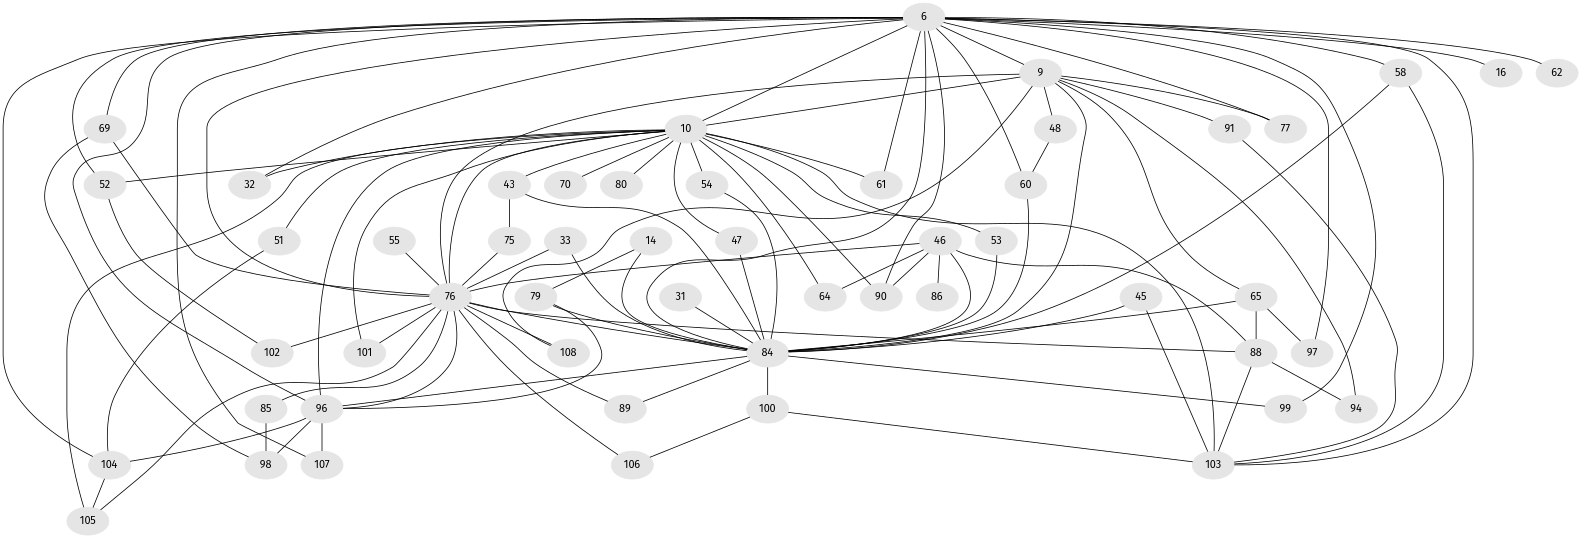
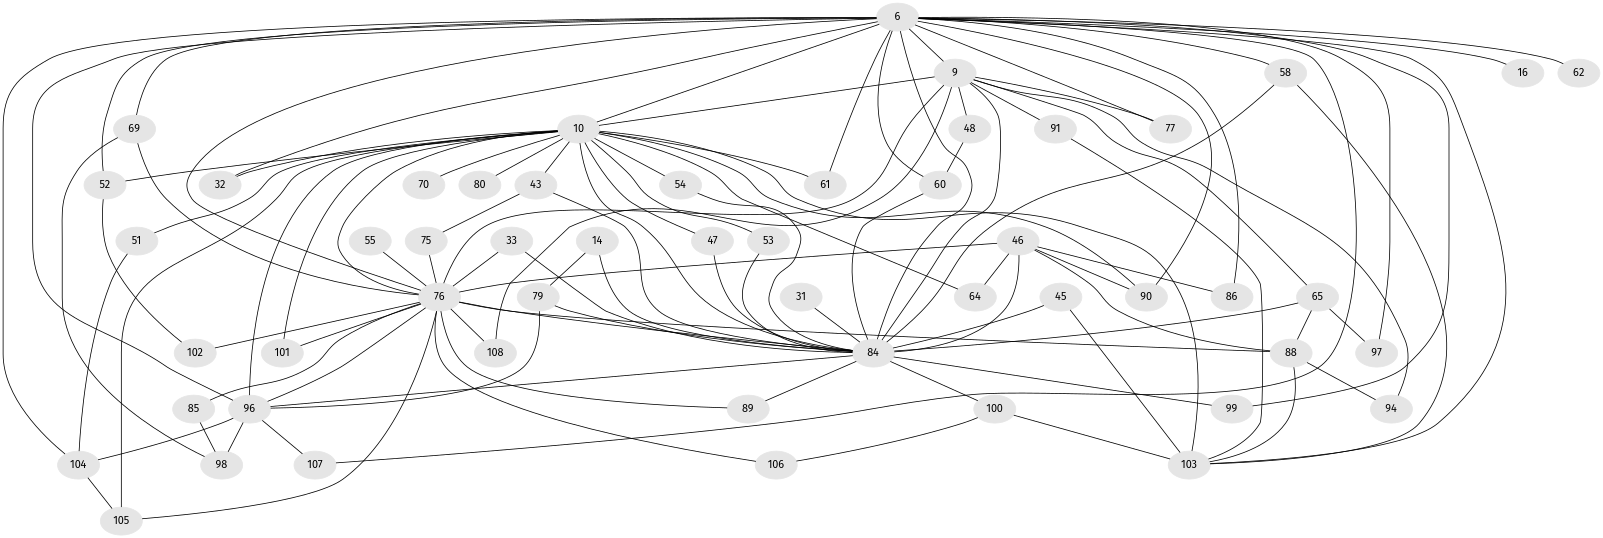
edge "6" -- "86": added
edge "10" -- "84": added
